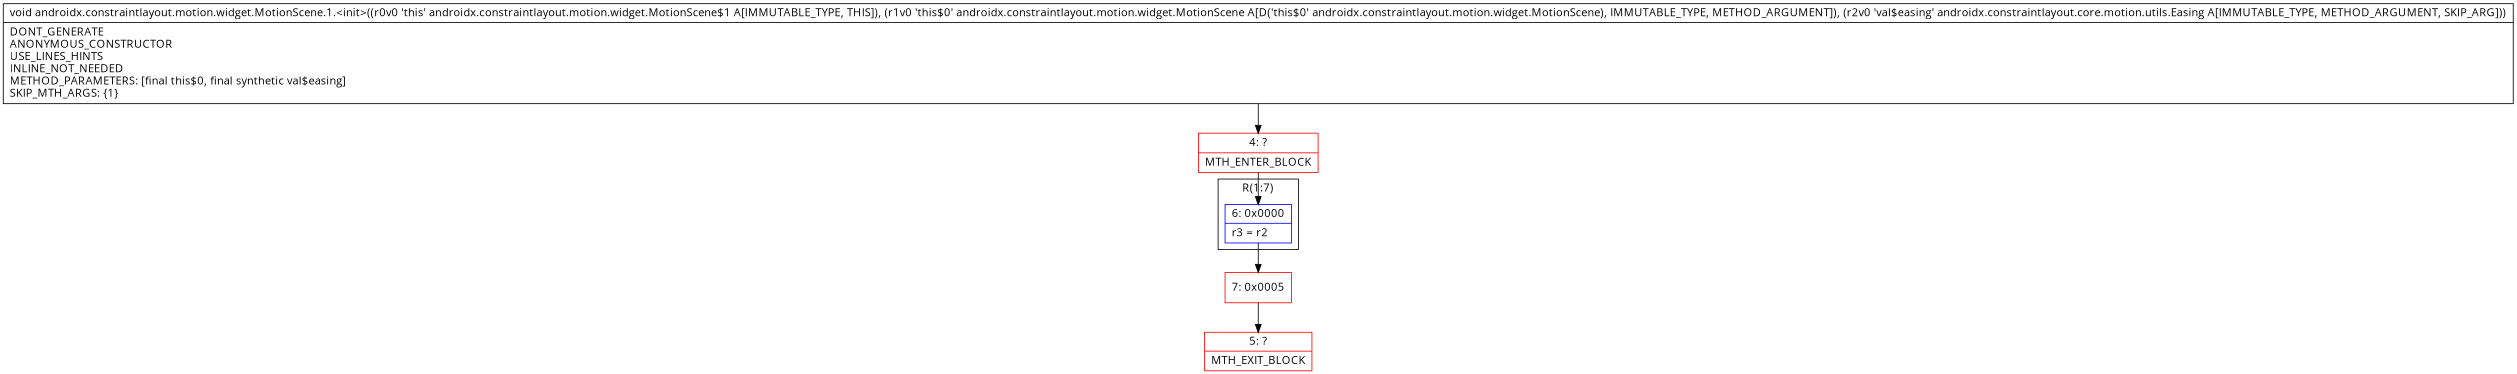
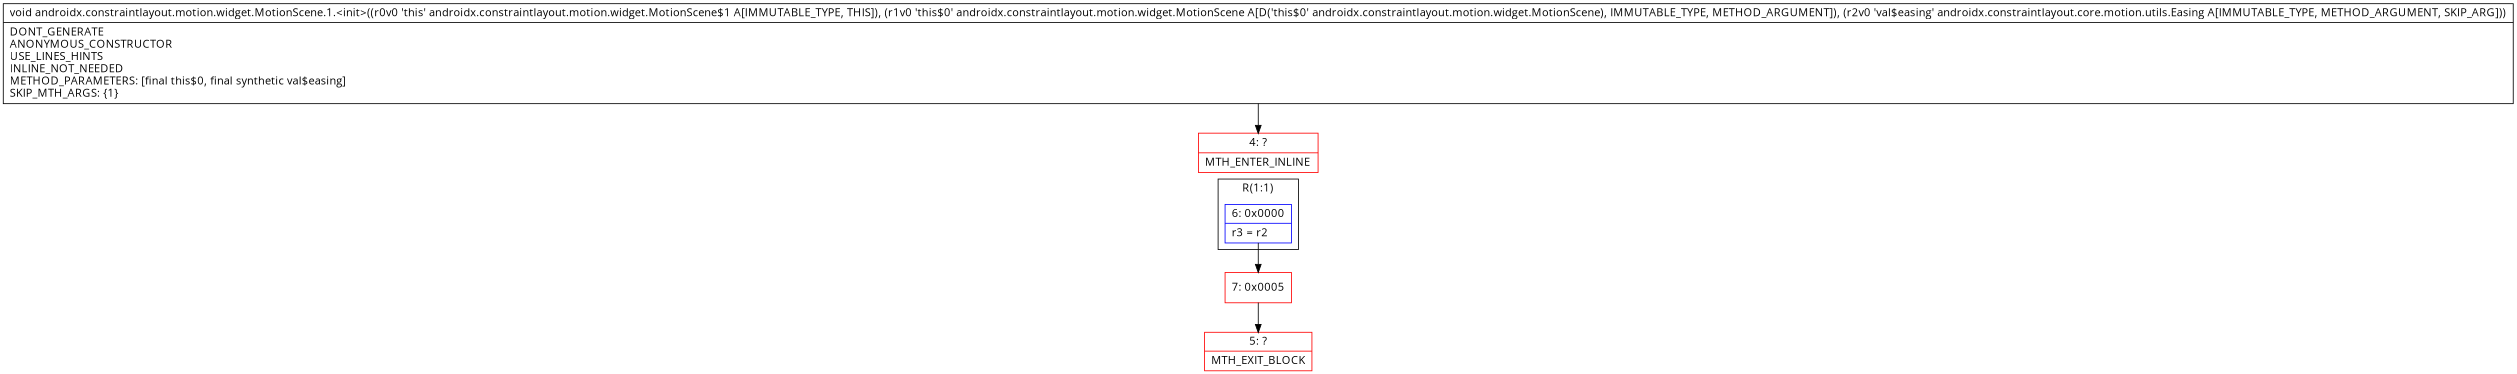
node "4: ?": text "MTH_ENTER_BLOCK" -> "MTH_ENTER_INLINE"
edge "4: ?" -> "6: 0x0000": removed
cluster "R(1:7)": label "R(1:7)" -> "R(1:1)"
